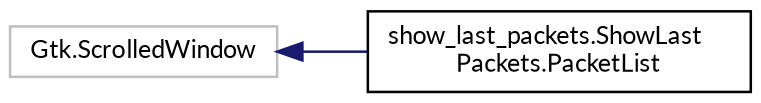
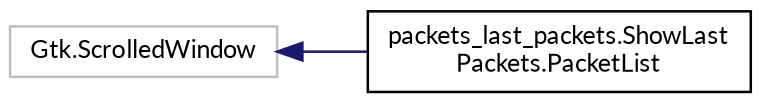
node "show_last_packets.ShowLast Packets.PacketList": label "show_last_packets.ShowLast Packets.PacketList" -> "packets_last_packets.ShowLast Packets.PacketList"
